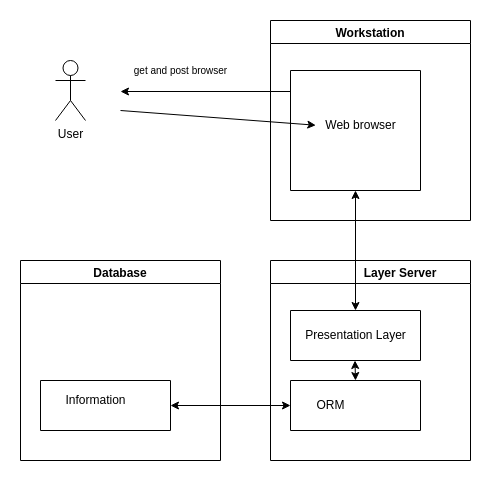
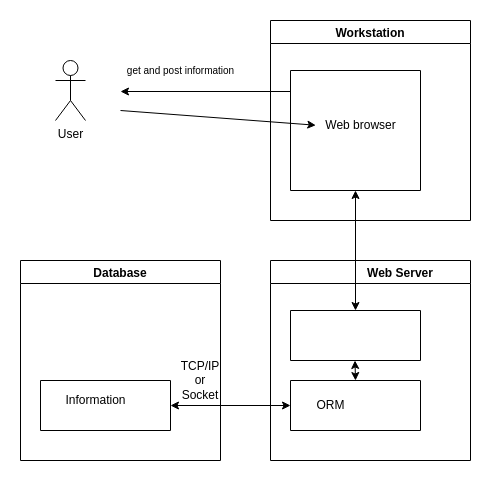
node "get and post browser": label "get and post browser" -> "get and post information"
node "Layer Server": label "Layer Server" -> "Web Server"
node "Presentation Layer": removed
node "TCP/IP or Socket": added
